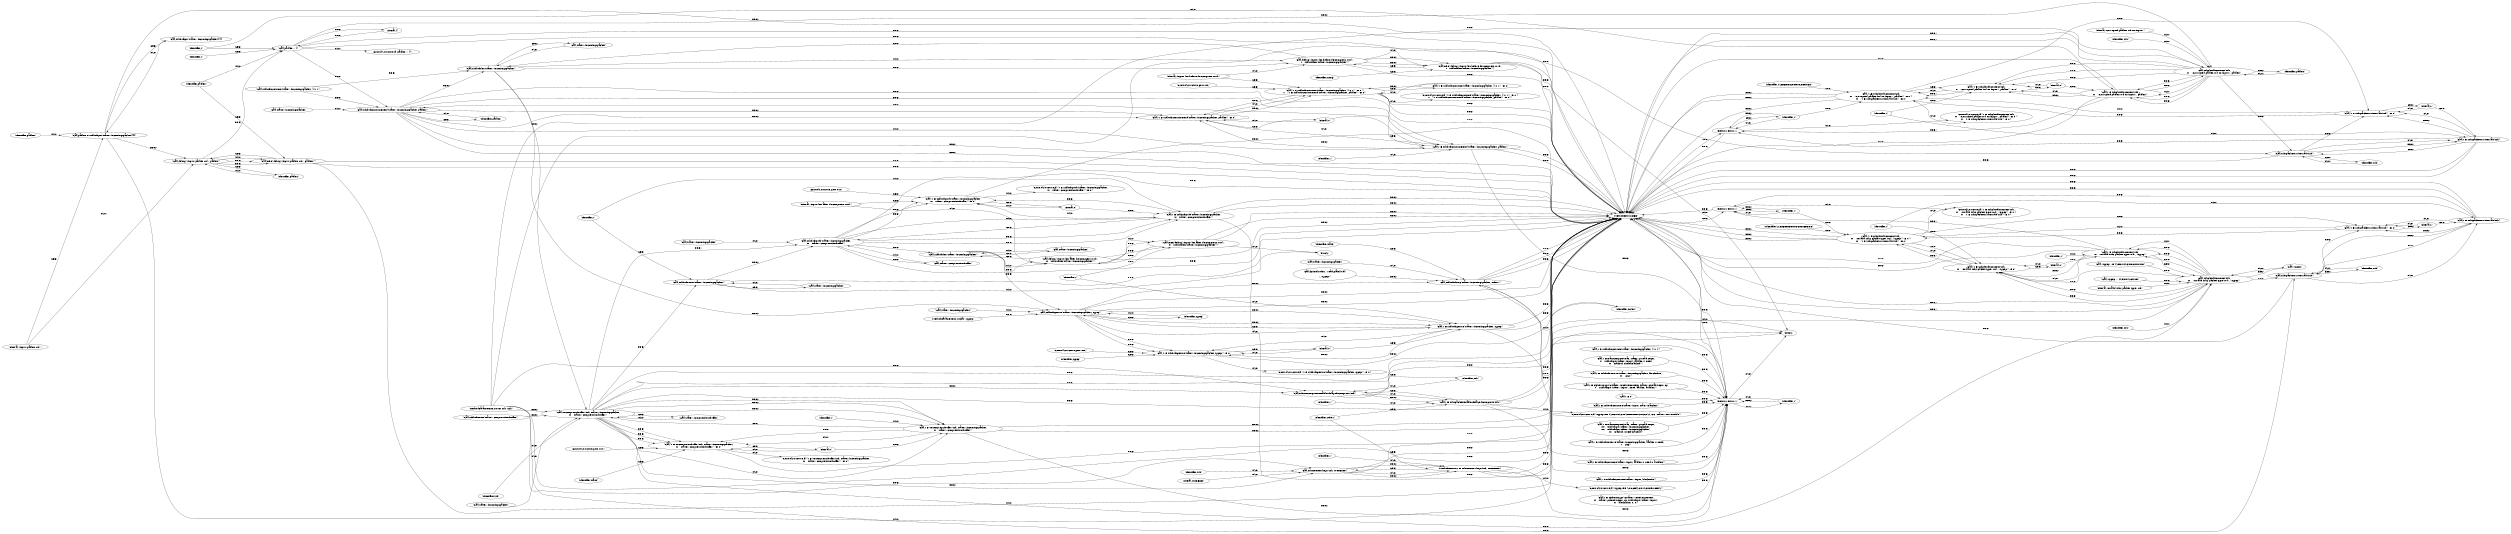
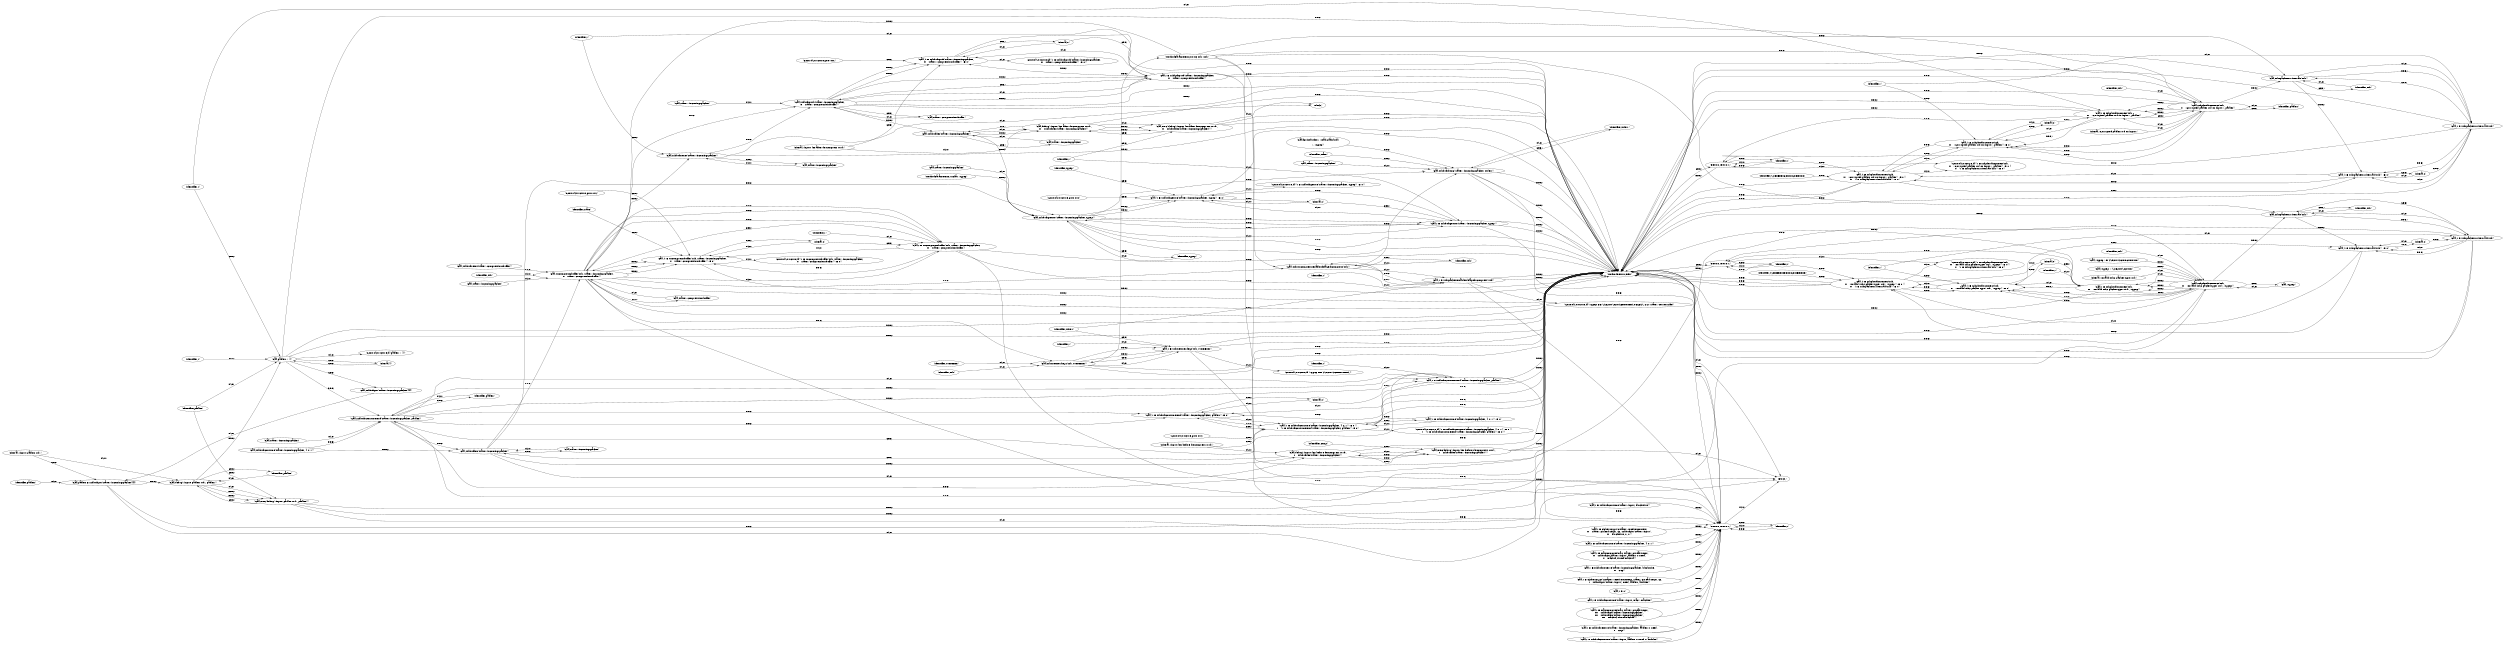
edge "(Call,padlen = sshbuf_ptr(state->incoming_packet)[4])" -> "(Call,sshbuf_ptr(state->incoming_packet)[4])": now "(Call,padlen < 4)" -> "(Call,sshbuf_ptr(state->incoming_packet)[4])"
edge "(Call,ssh_uncompress_enable_delayed_compress(ssh))" -> "(MethodReturn,RET)": now "(Call,ssh_uncompress_enable_delayed_compress(ssh))" -> "(Call,sshbuf_dump(state->incoming_packet, stderr))"
node "(MethodReturn,r = ssh_set_newkeys(ssh, MODE_IN))": label "(MethodReturn,r = ssh_set_newkeys(ssh, MODE_IN))" -> "(Call,r = ssh_set_newkeys(ssh, MODE_IN))"
node "(Literal,MODE_IN)": label "(Literal,MODE_IN)" -> "(Identifier,MODE_IN)"
edge "(MethodParameterIn,struct ssh *ssh)" -> "(Call,ssh_set_newkeys(ssh, MODE_IN))": reversed
node "(ControlStructure,if (*typep == SUCCESS2_MSG_NEWKEYS))": label "(ControlStructure,if (*typep == SUCCESS2_MSG_NEWKEYS))" -> "(ControlStructure,if (*typep == SSH2_MSG_NEWKEYS))"
